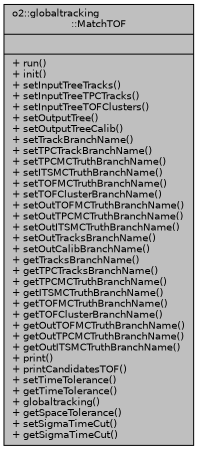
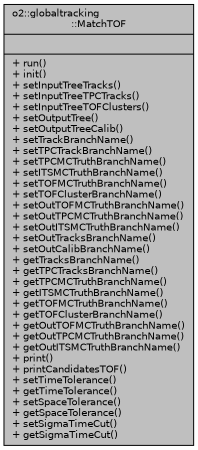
node "o2::globaltracking": text "+ globaltracking()" -> "+ setSpaceTolerance()"
